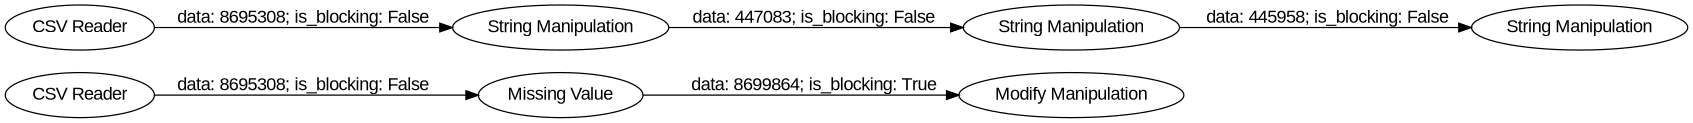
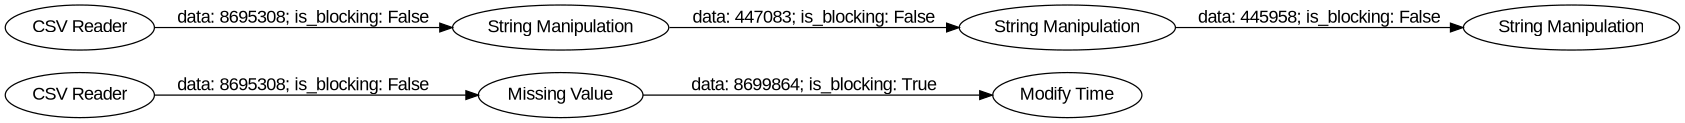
node "Modify Manipulation": label "Modify Manipulation" -> "Modify Time"
